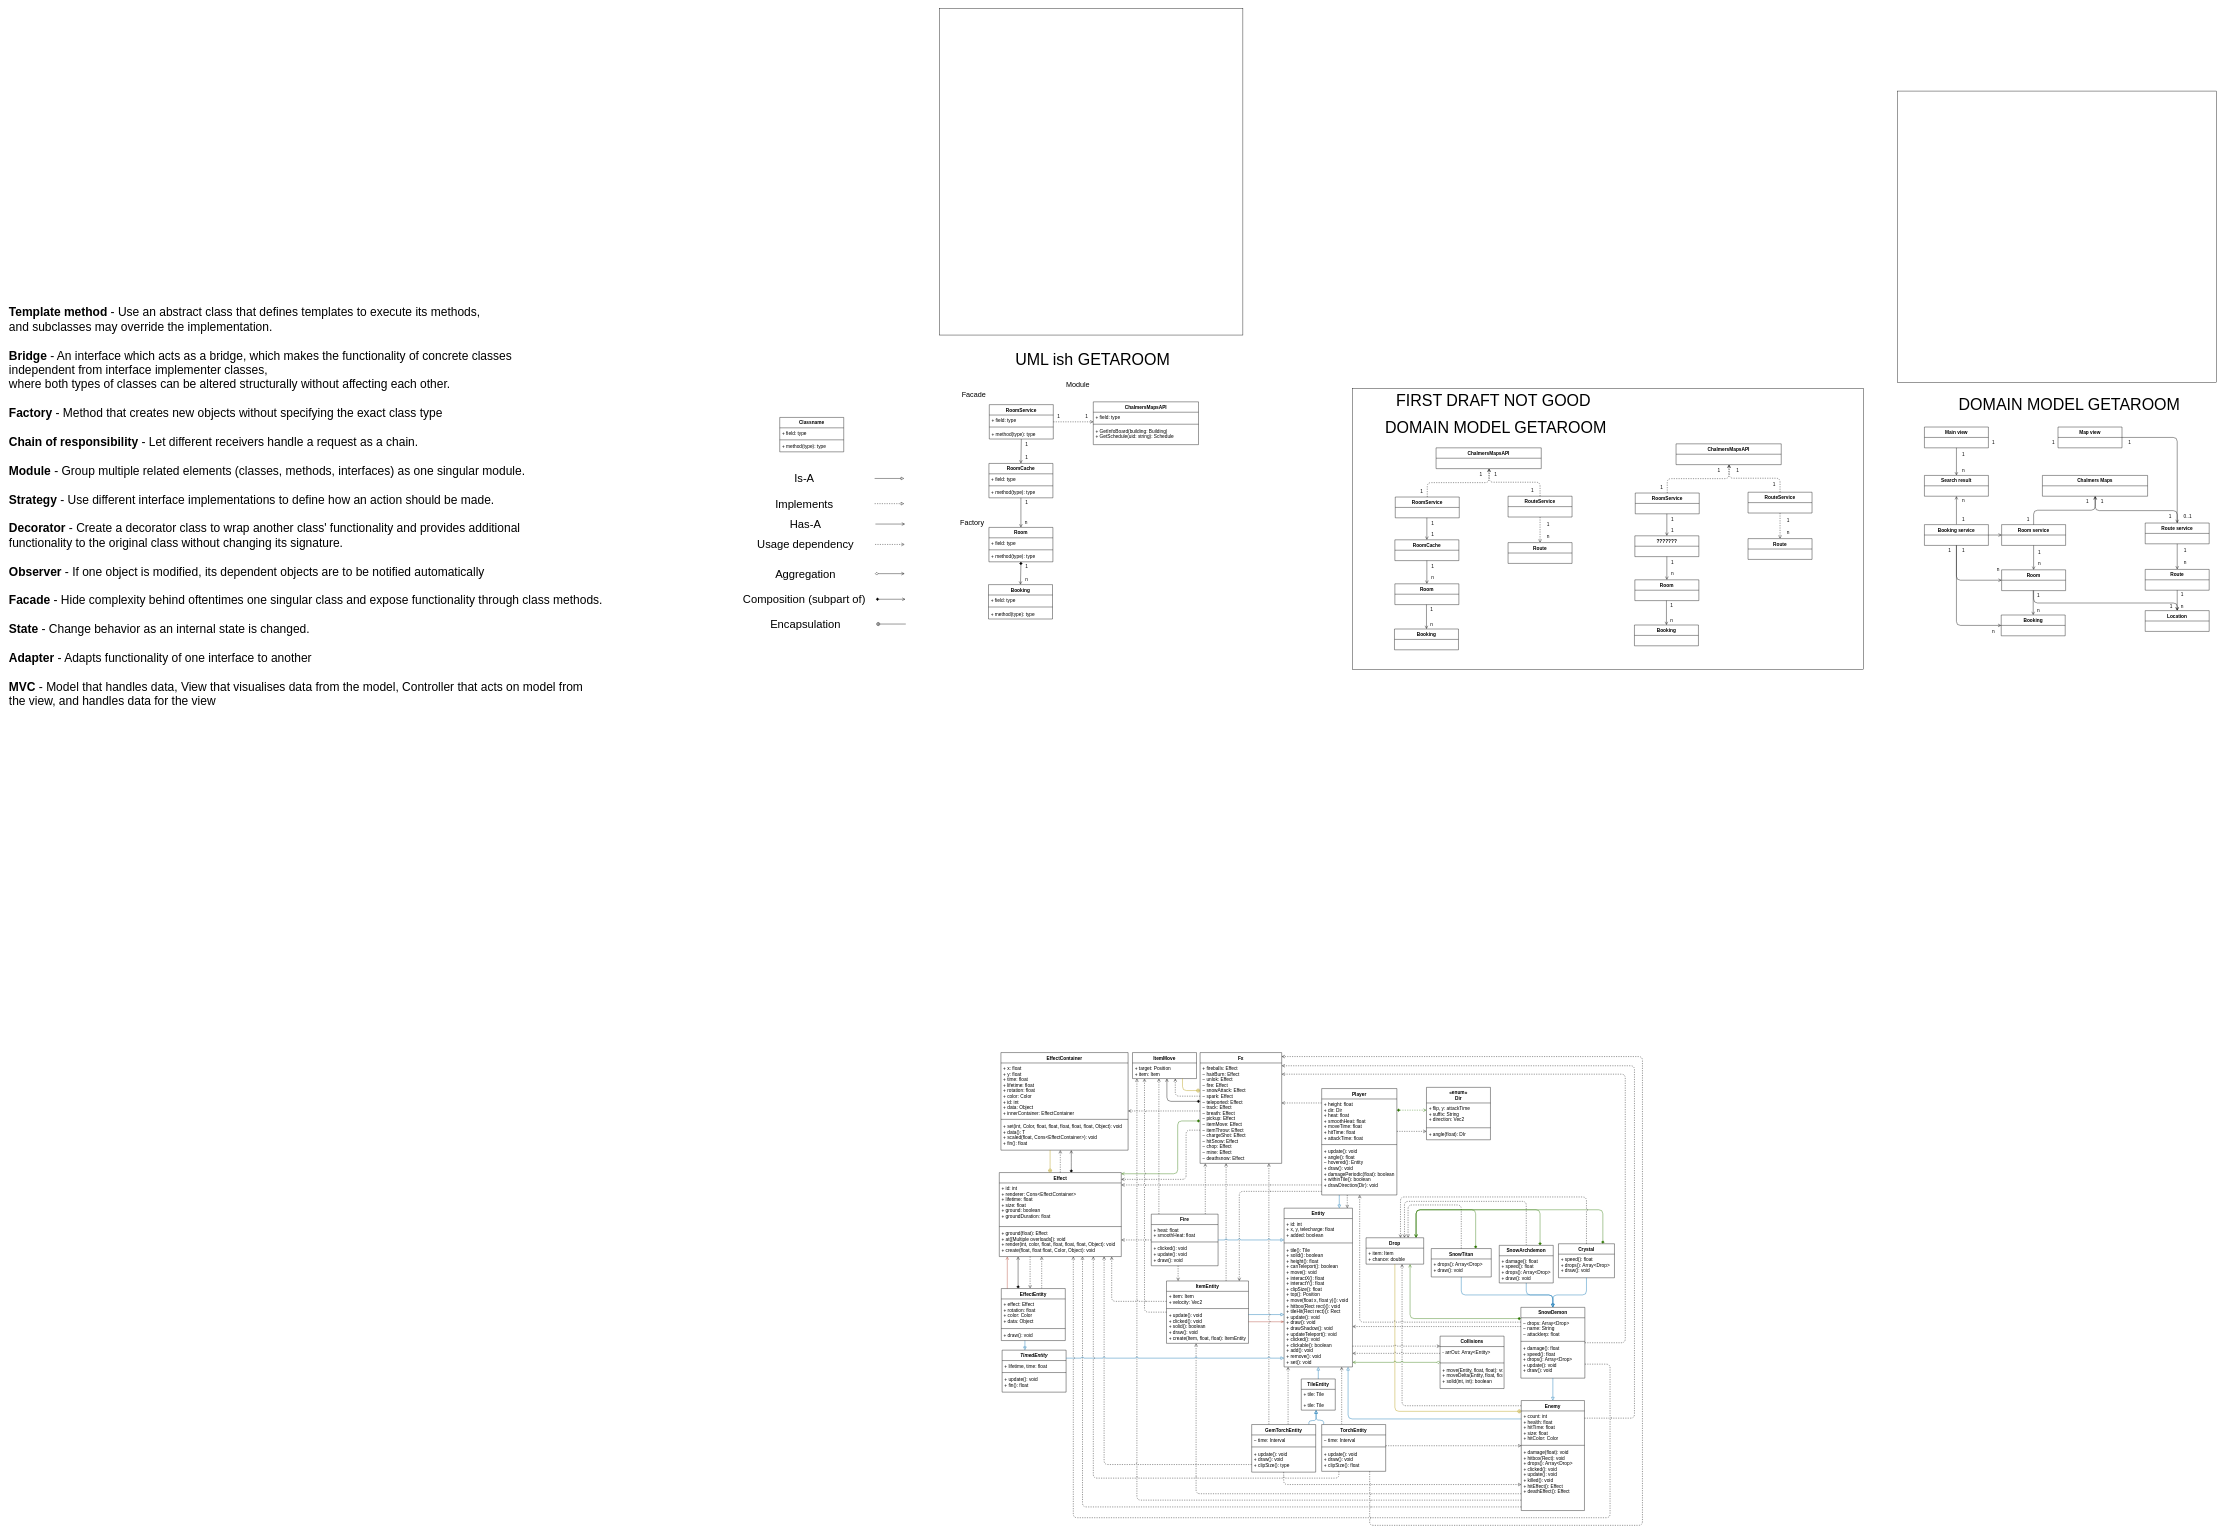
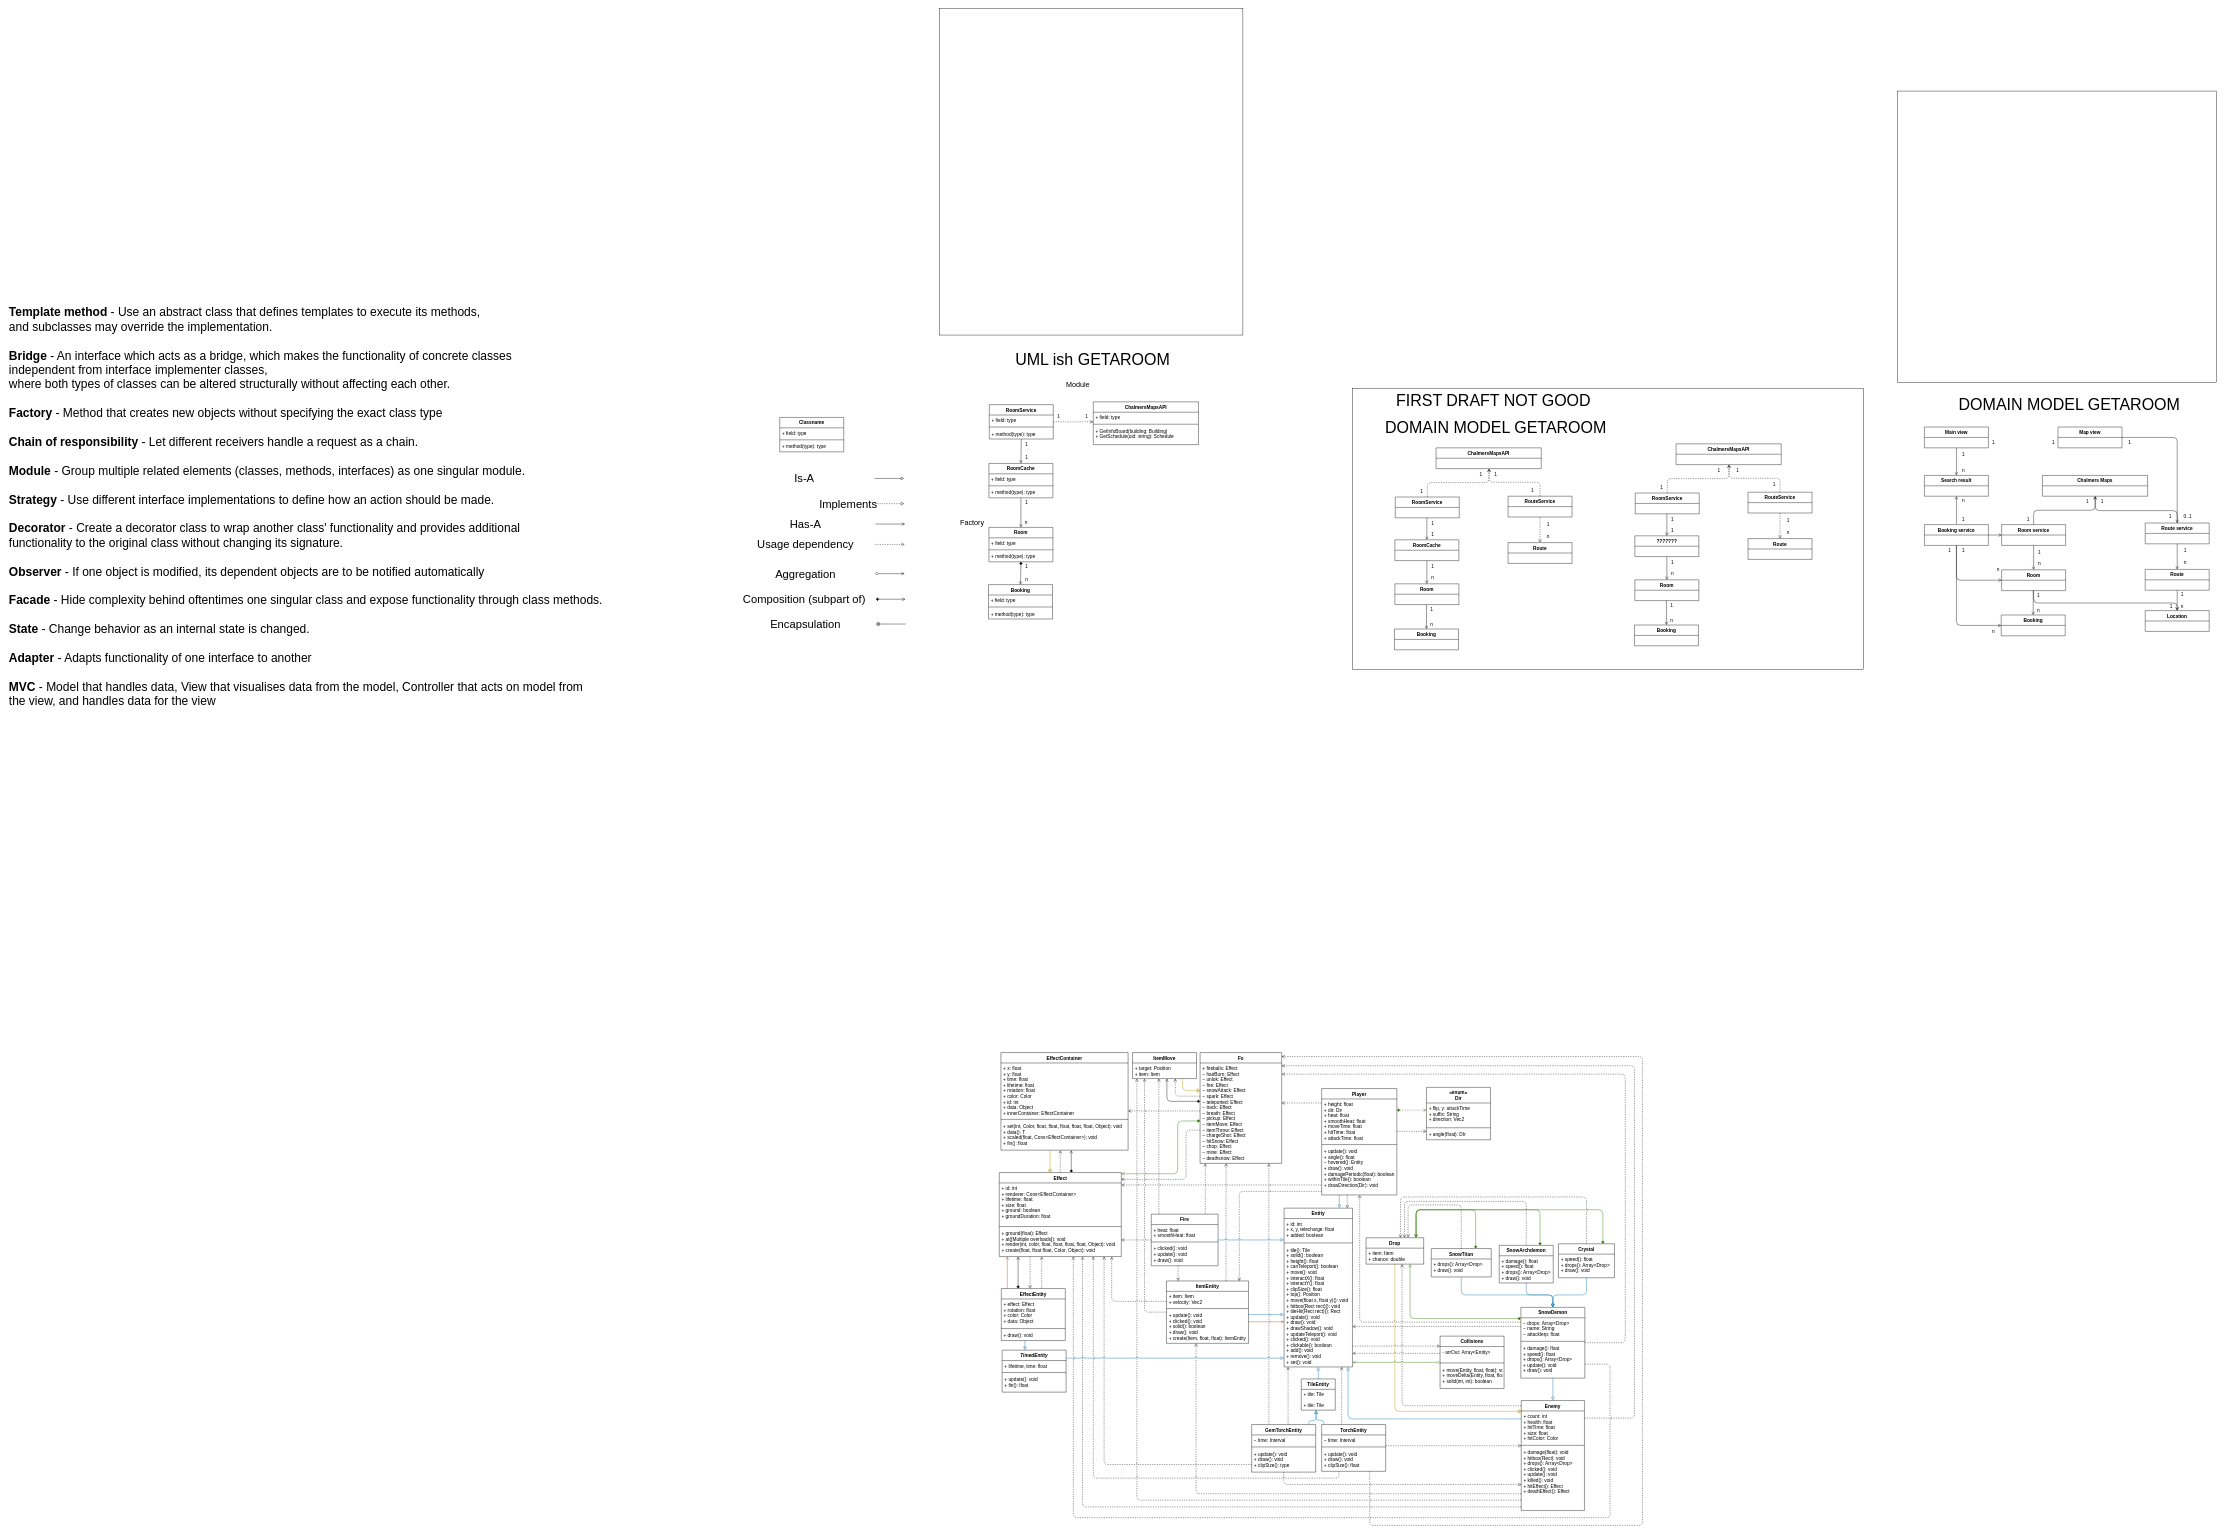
node "Facade": removed
node "Implements": moved (804, 504) -> (848, 504)
